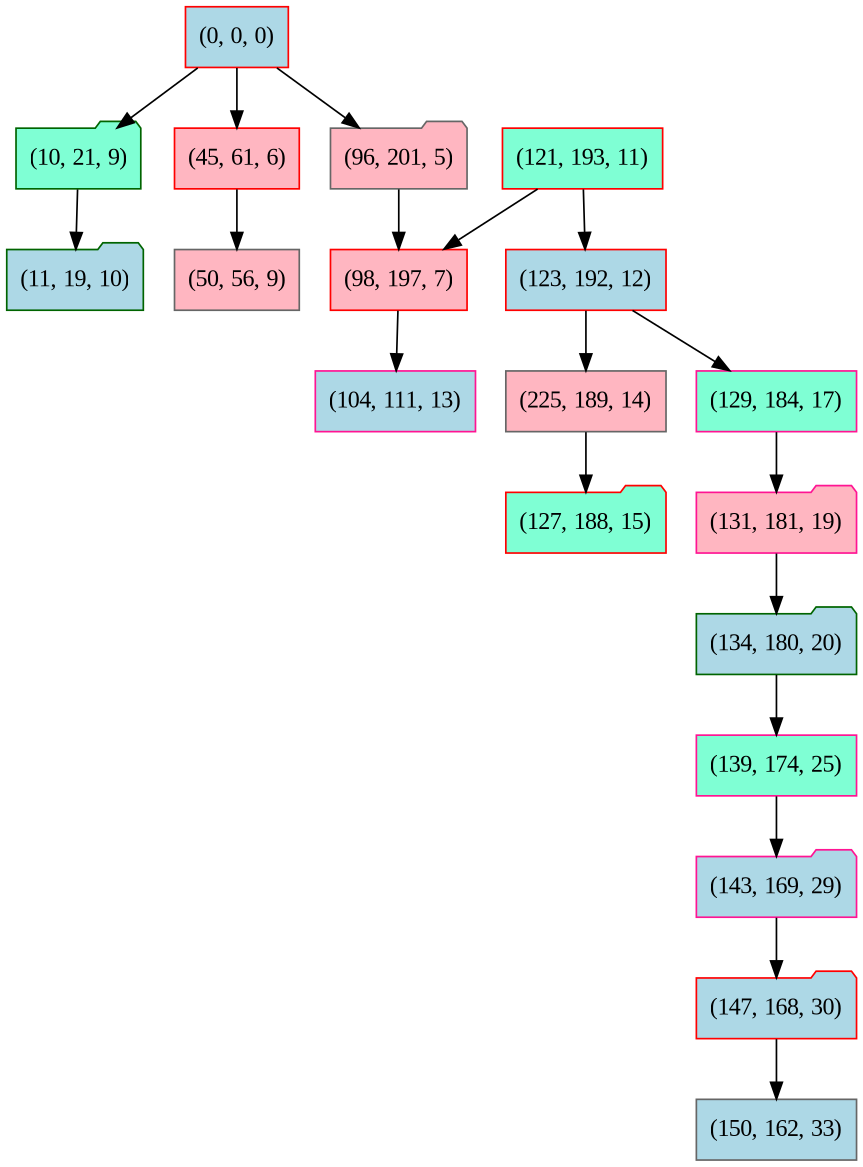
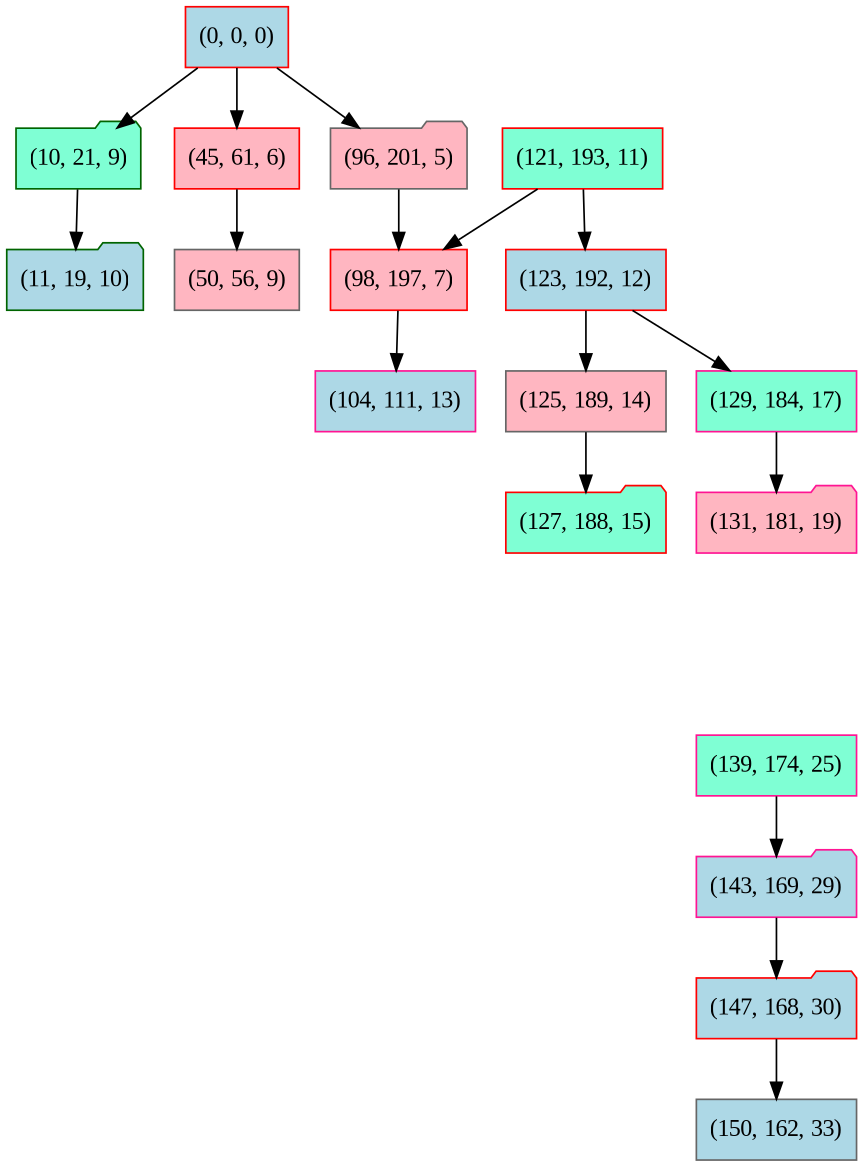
node "(225, 189, 14)": label "(225, 189, 14)" -> "(125, 189, 14)"
node "(134, 180, 20)": removed
